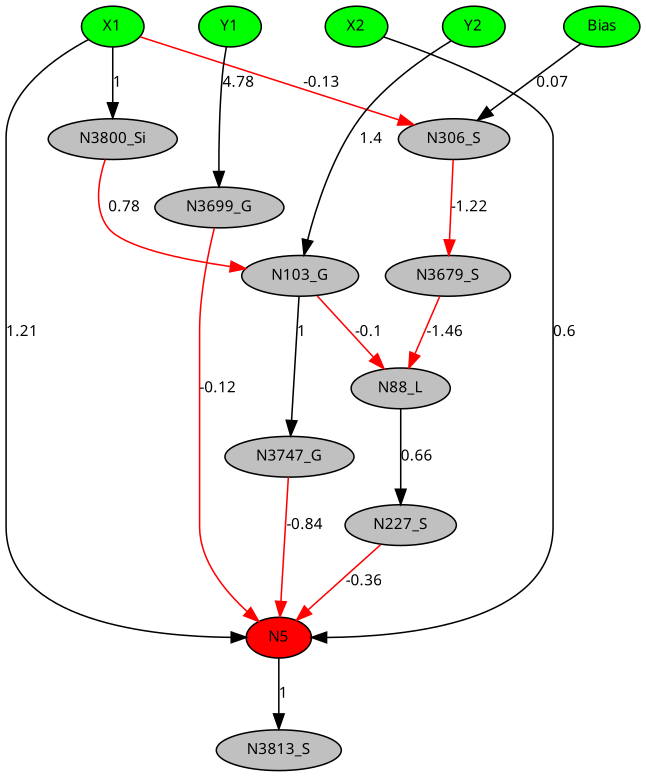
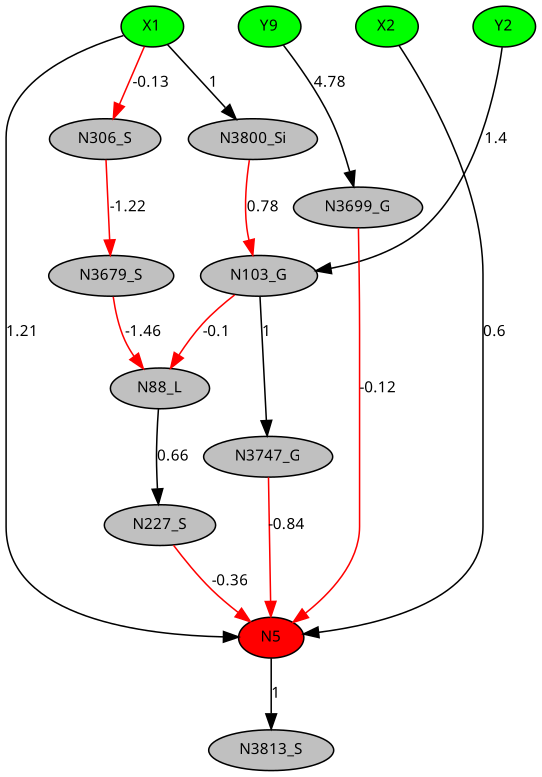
node "Y1": label "Y1" -> "Y9"
node "Bias": removed
